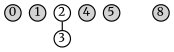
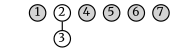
node "0": removed
node "6": added
node "8": label "8" -> "7"
